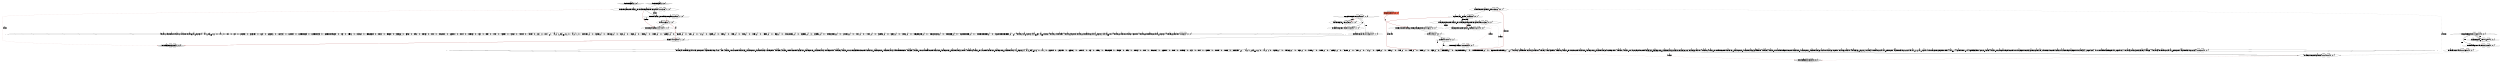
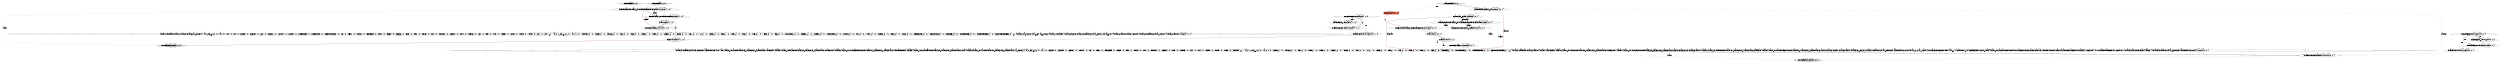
node "primaryExpression['0', '0', '1']": added
